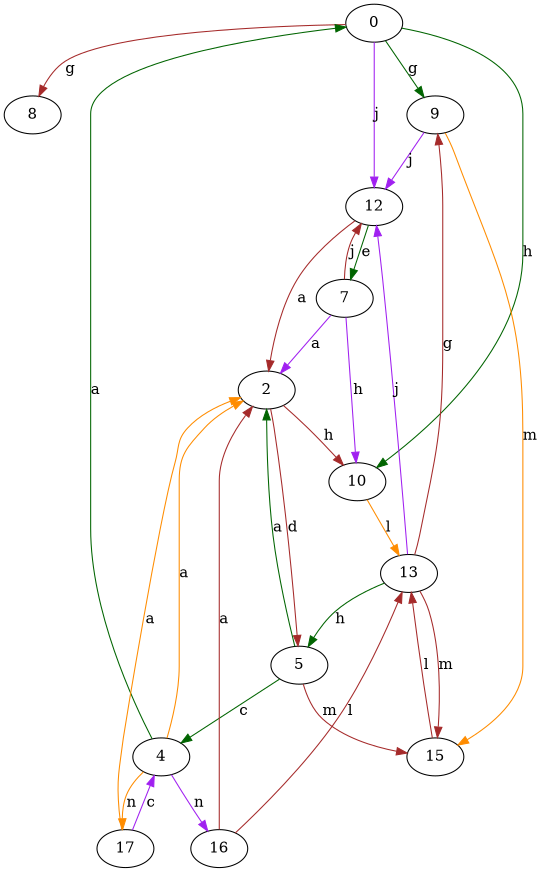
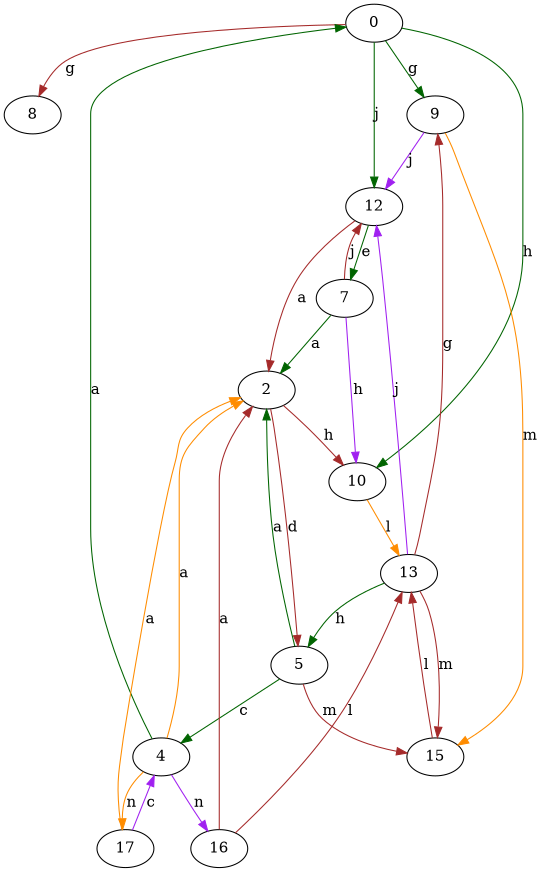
edge "0" -> "12": color purple -> darkgreen
edge "7" -> "2": color purple -> darkgreen
